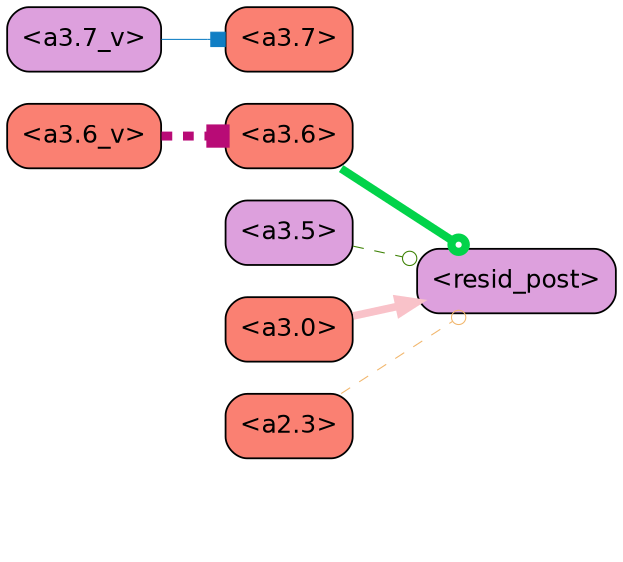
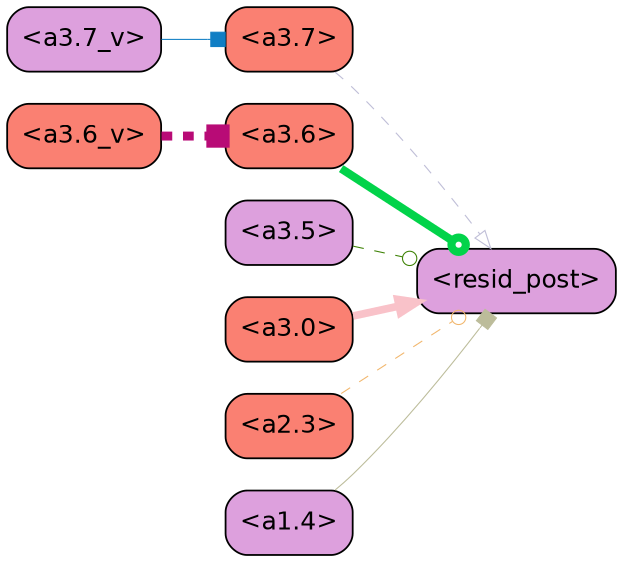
edge "<a3.7>" -> "<resid_post>": added
node "<a1.4>": added
